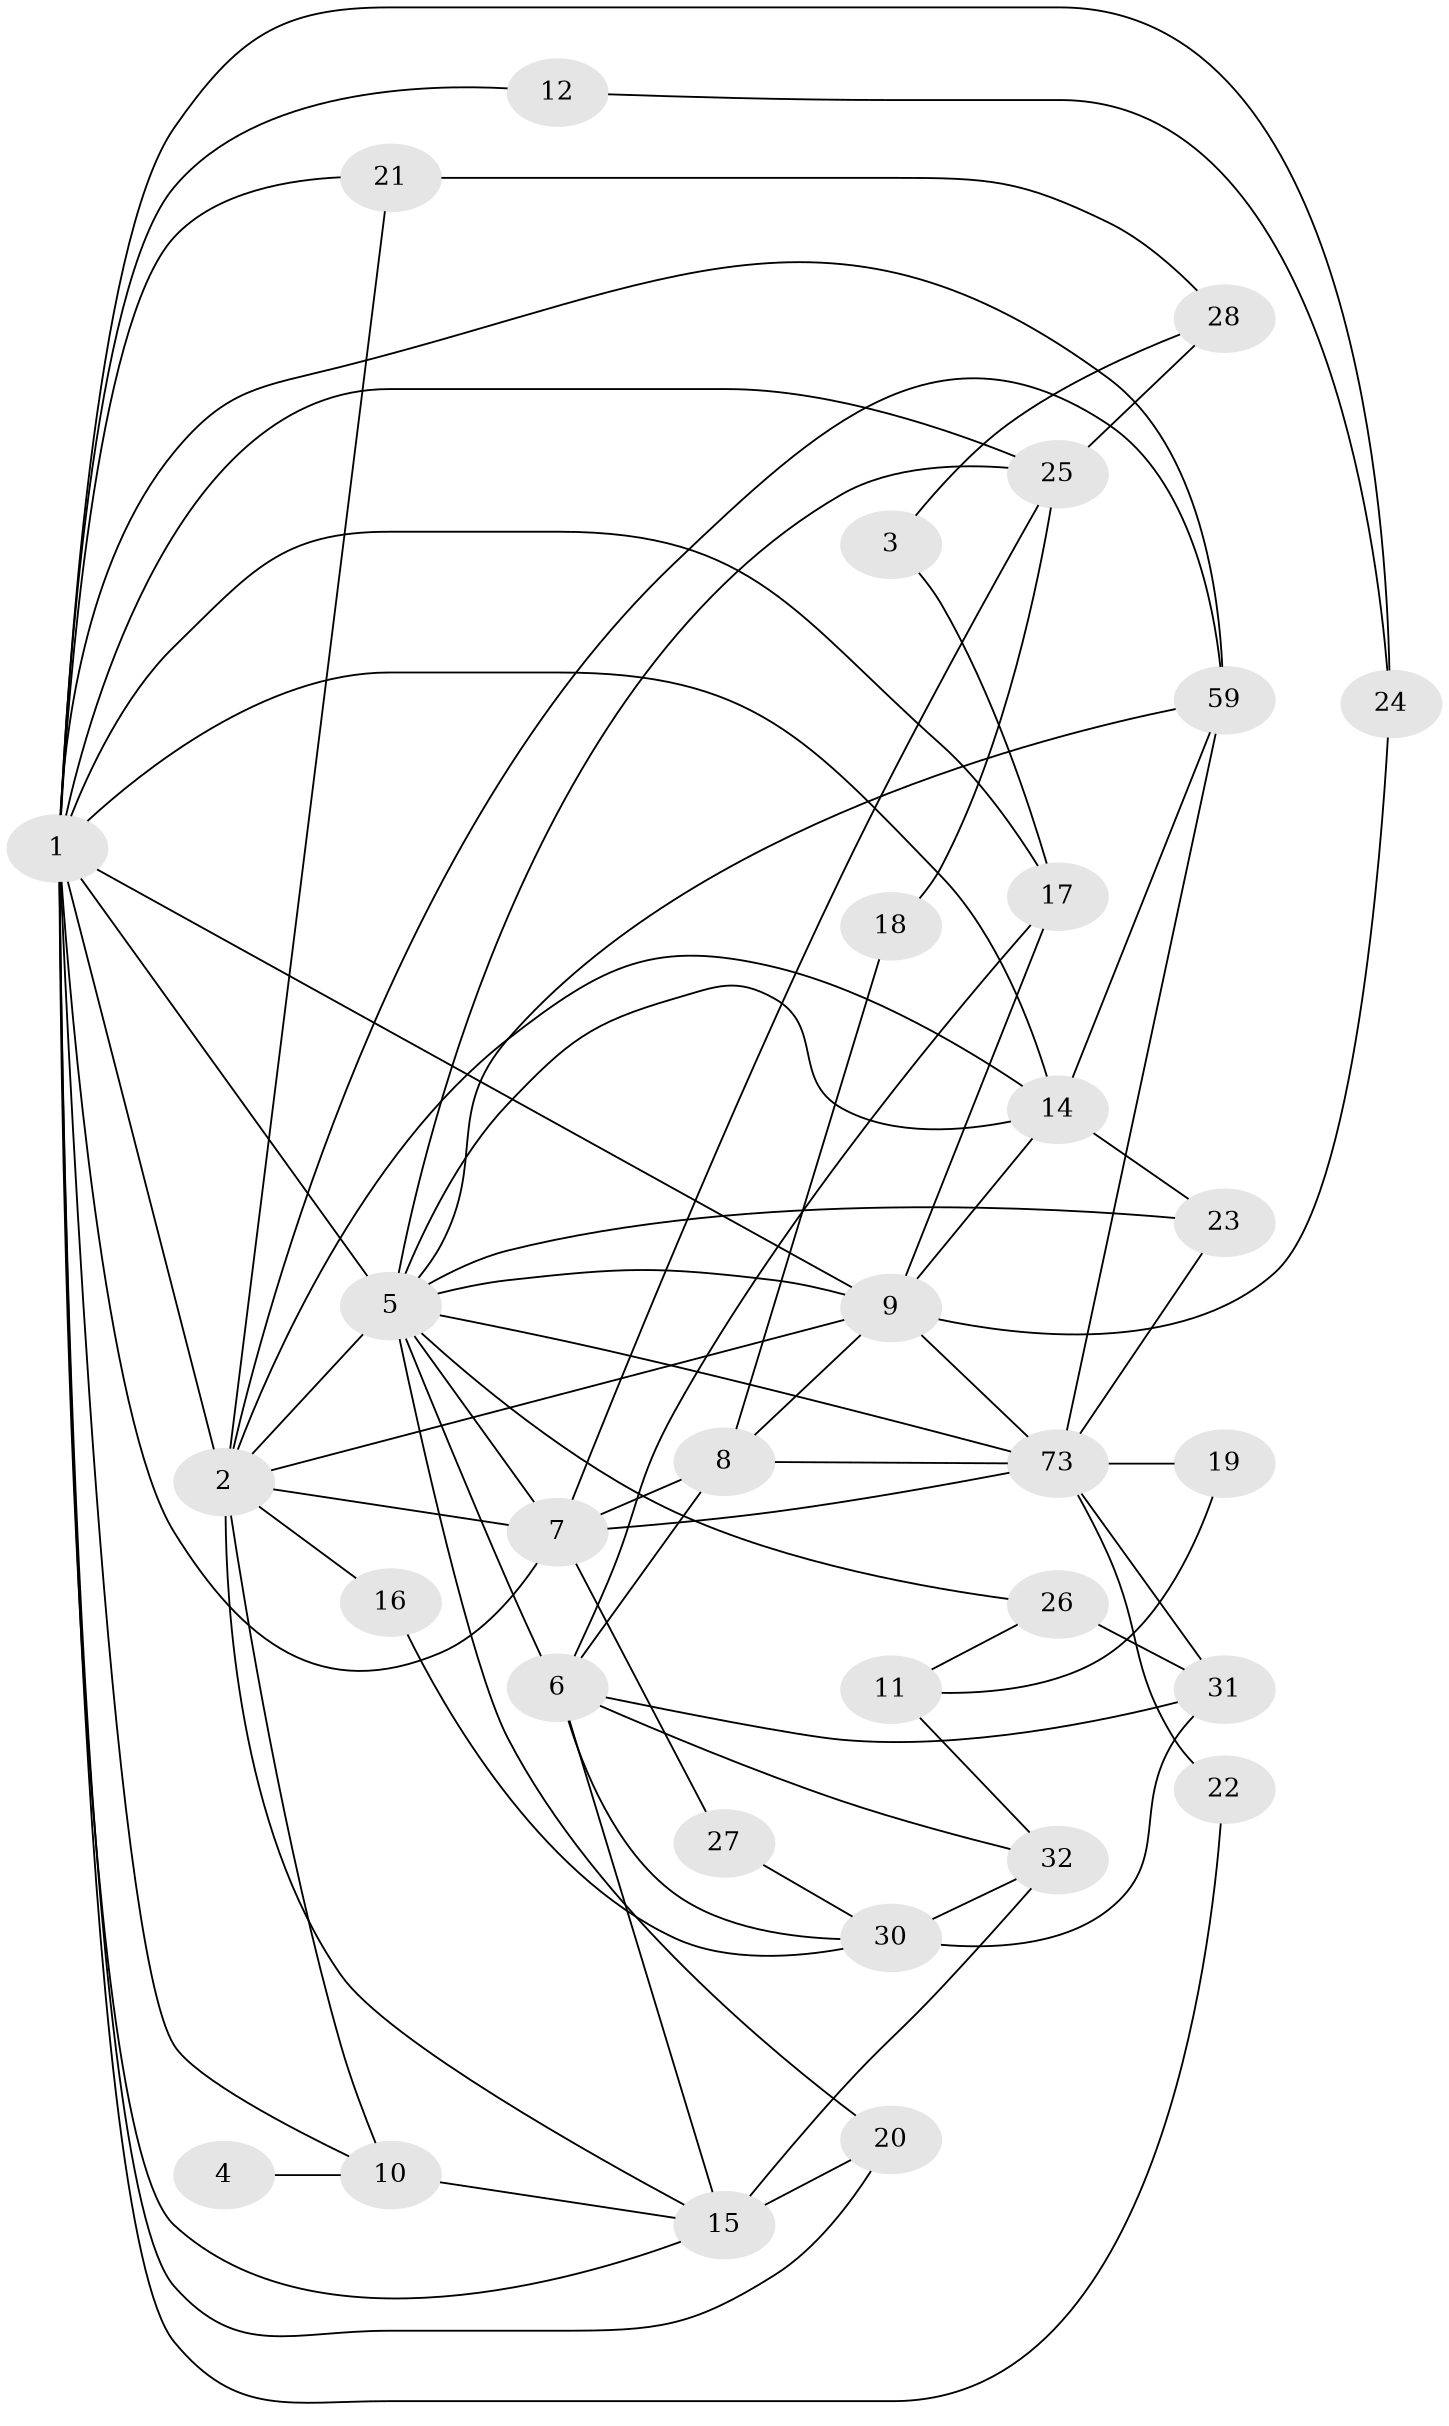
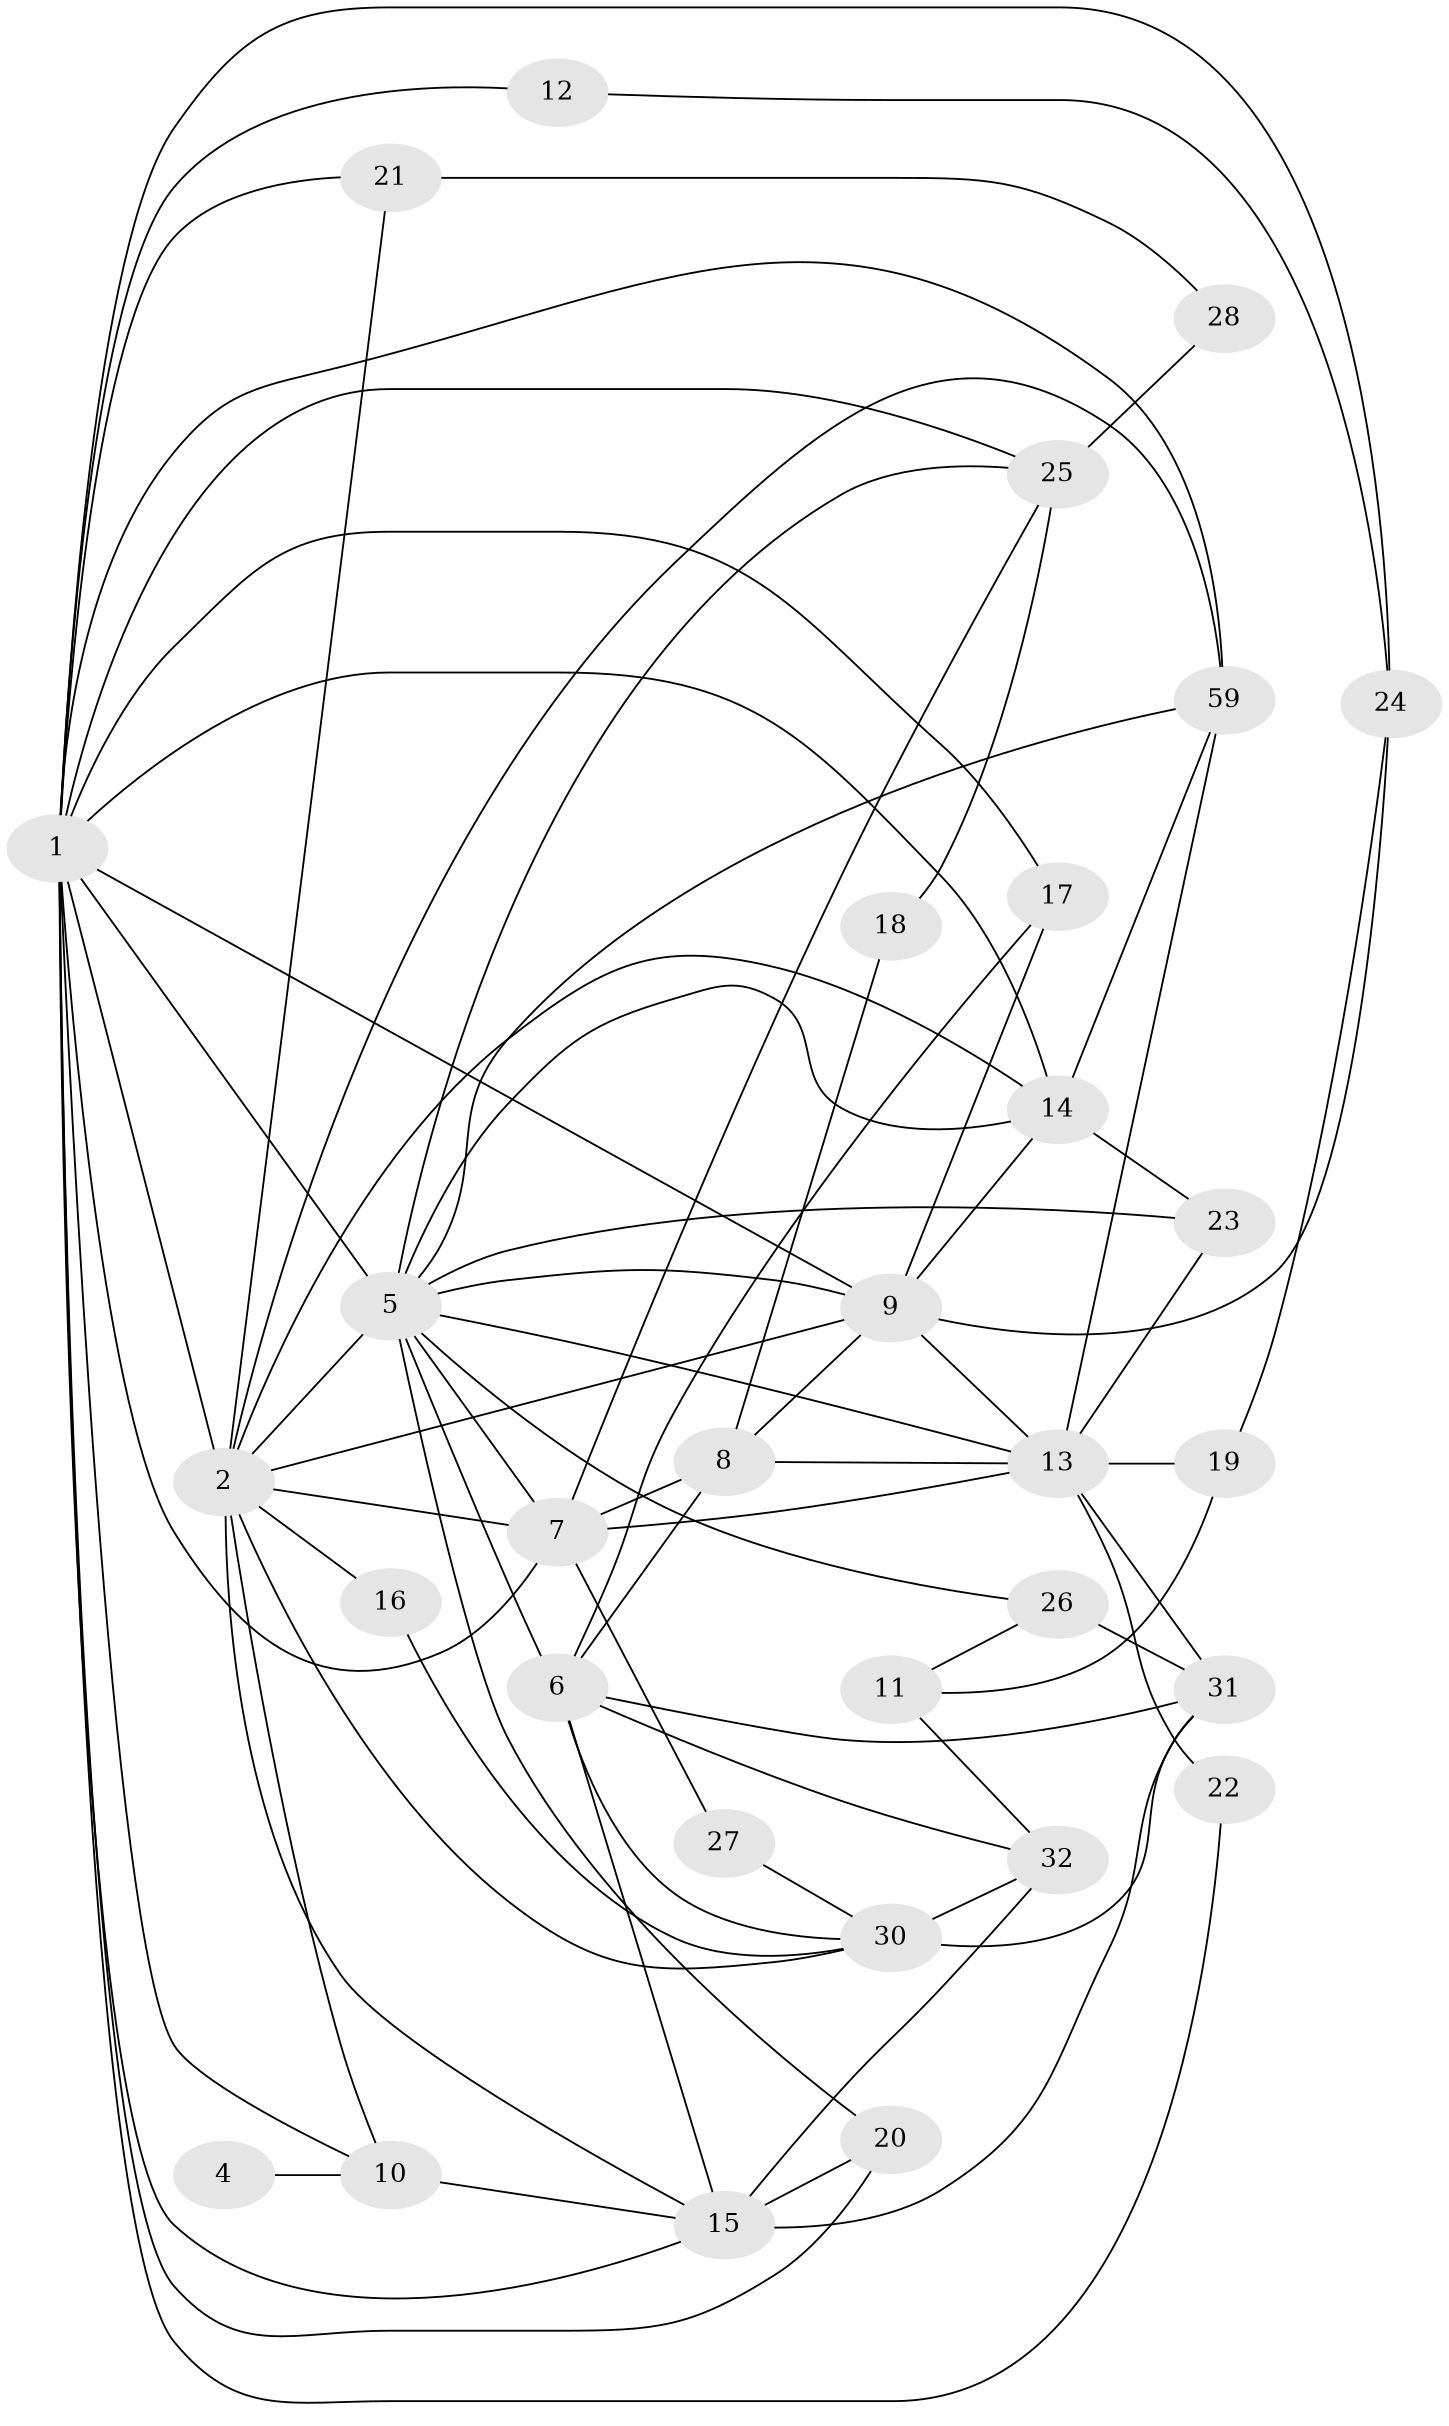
node "3": removed
edge "24" -- "19": added
node "73": label "73" -> "13"
edge "2" -- "30": added
edge "31" -- "15": added
